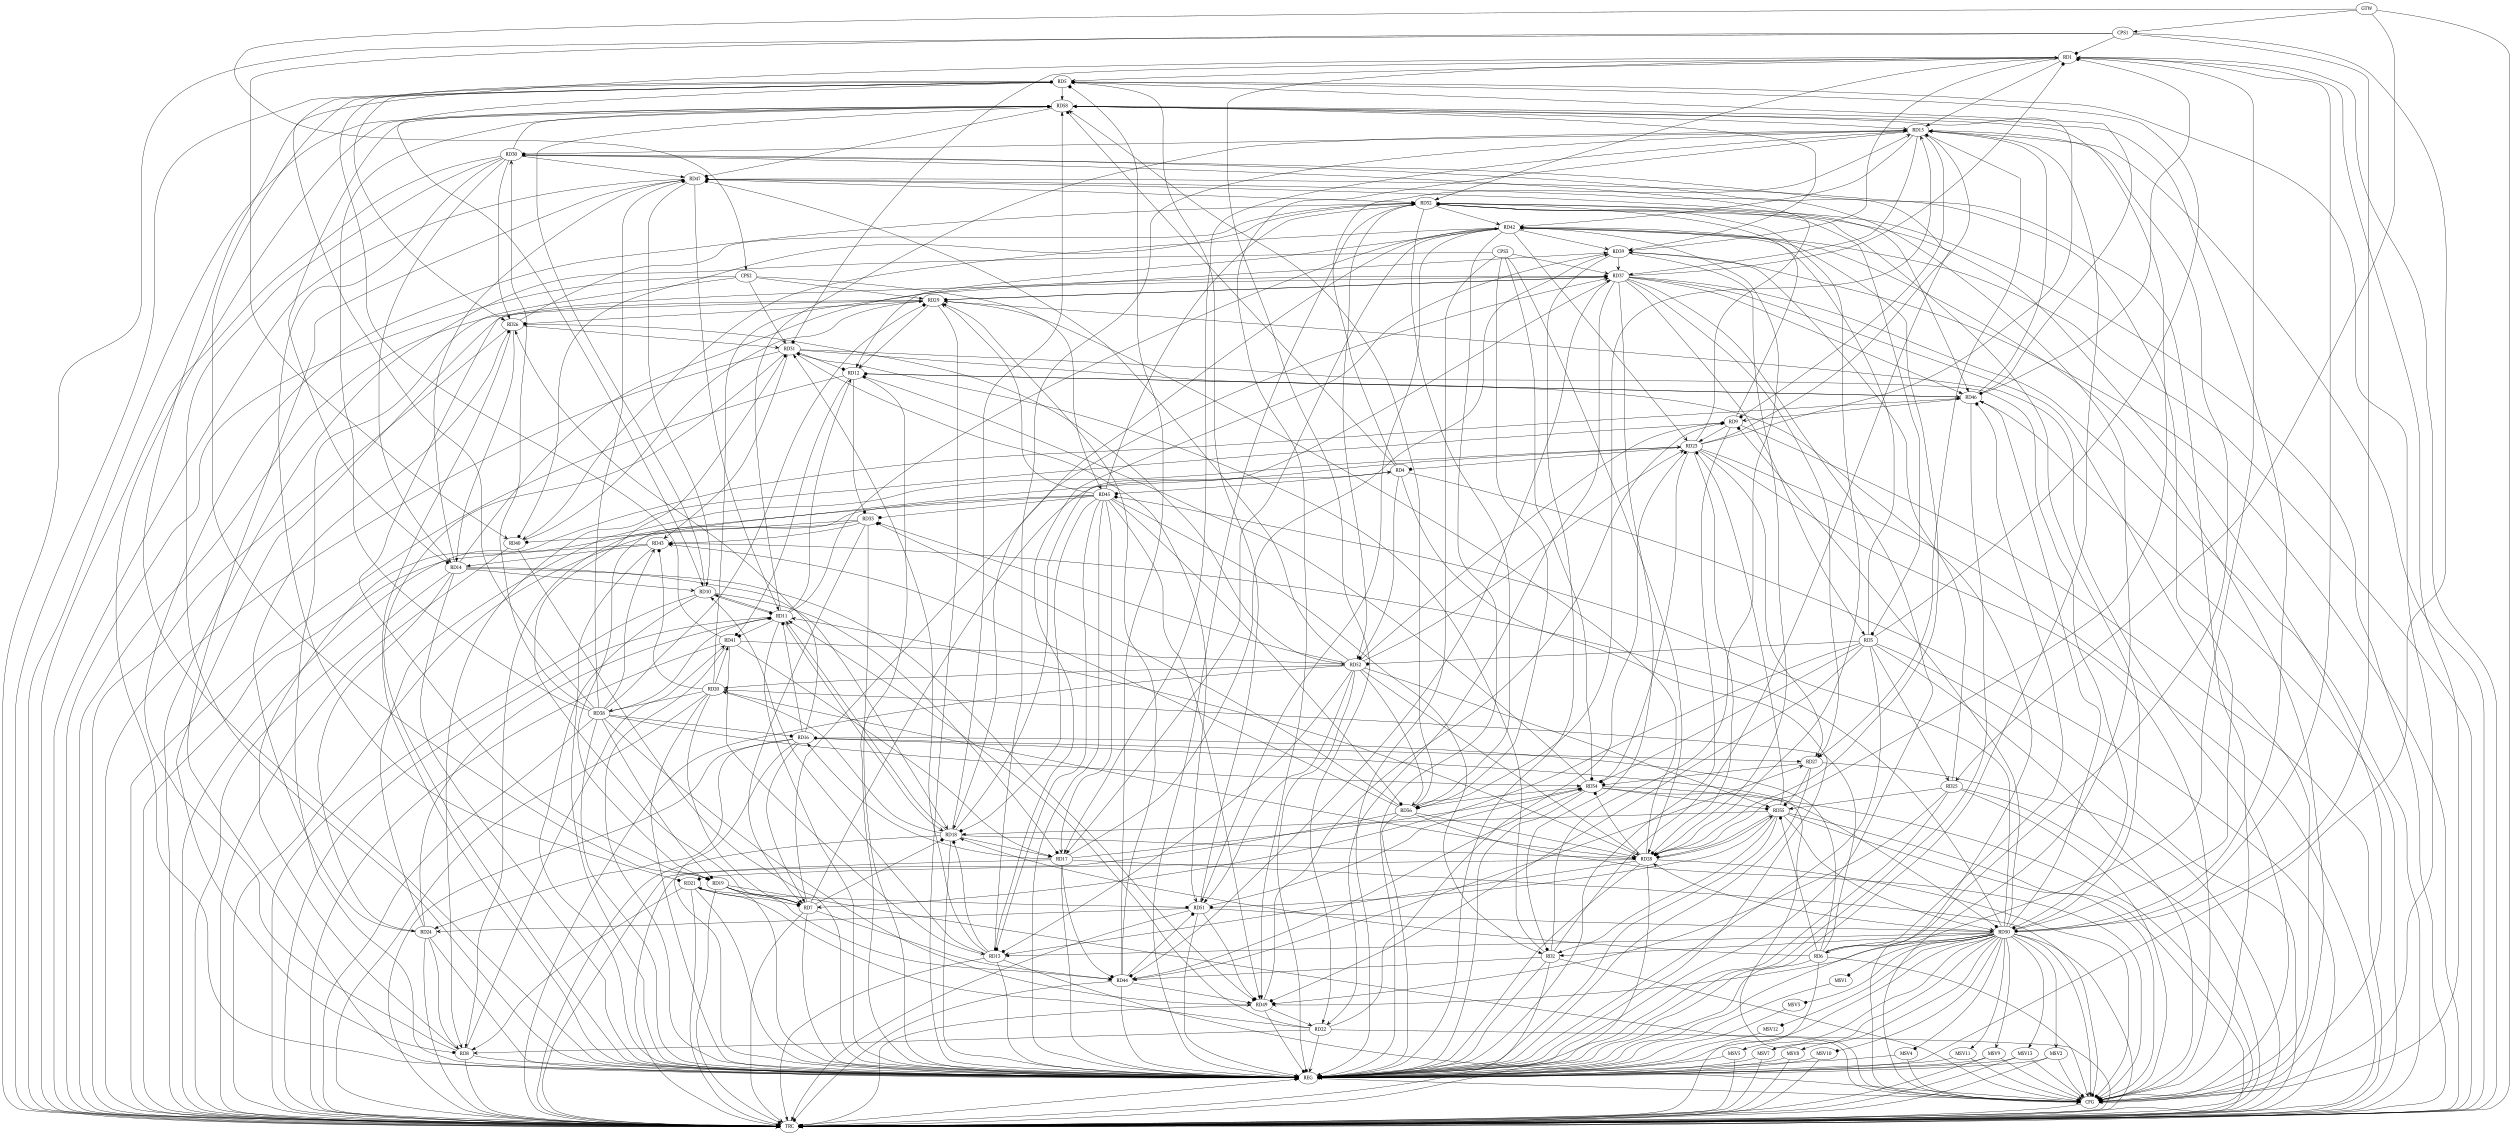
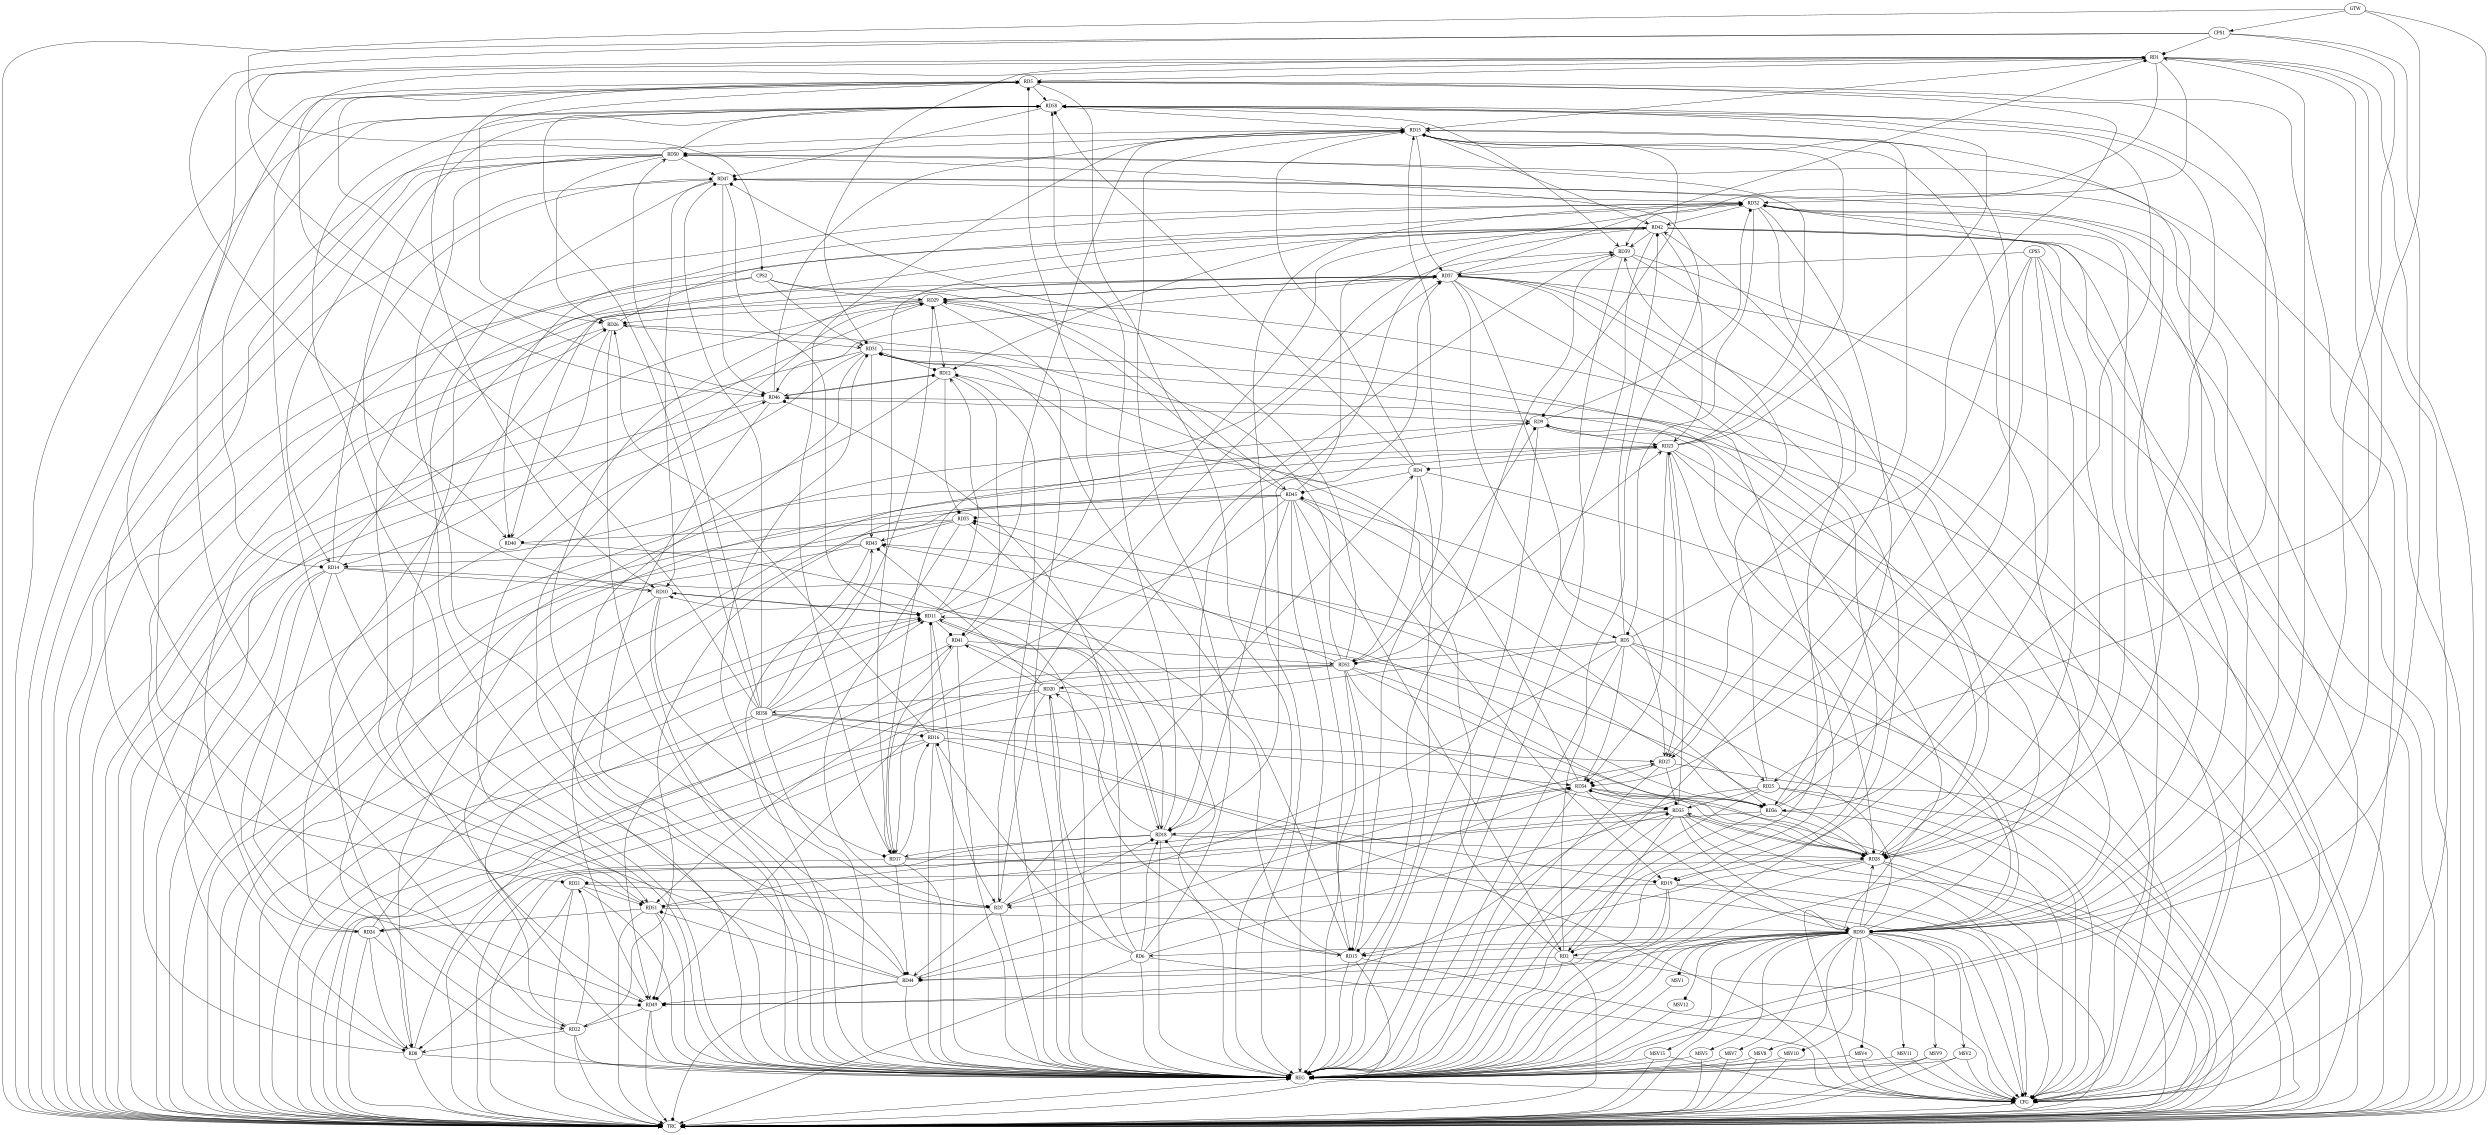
edge "RD32" -> "RD52": now "RD32" -> "RD27"
edge "RD41" -> "RD17": arrowhead normal -> dot
node "MSV3": removed
edge "RD7" -> "TRC": removed
